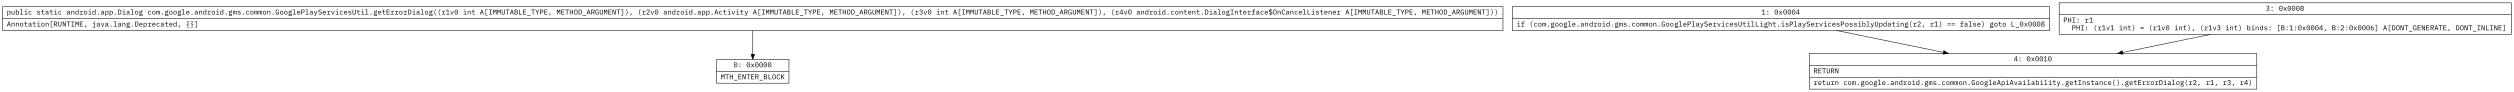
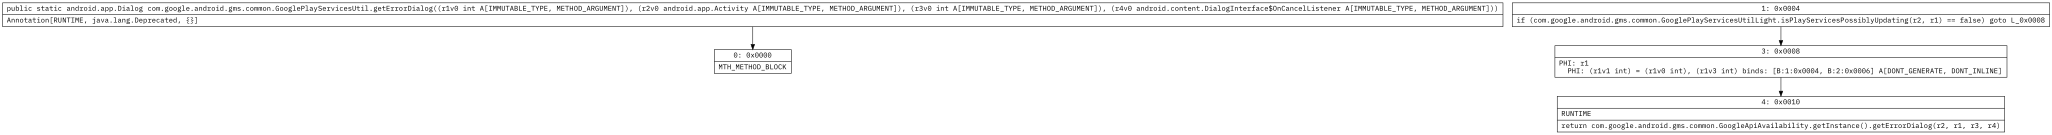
edge "1: 0x0004" -> "4: 0x0010": now "1: 0x0004" -> "3: 0x0008"
node "4: 0x0010": text "RETURN" -> "RUNTIME"
node "0: 0x0000": text "MTH_ENTER_BLOCK" -> "MTH_METHOD_BLOCK"
